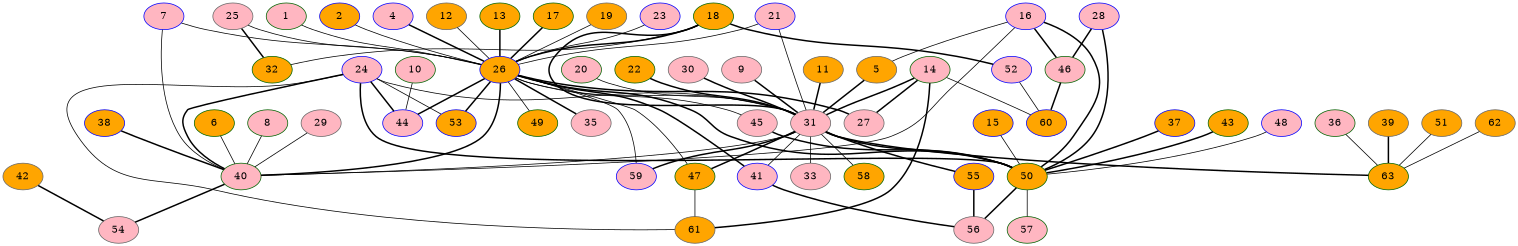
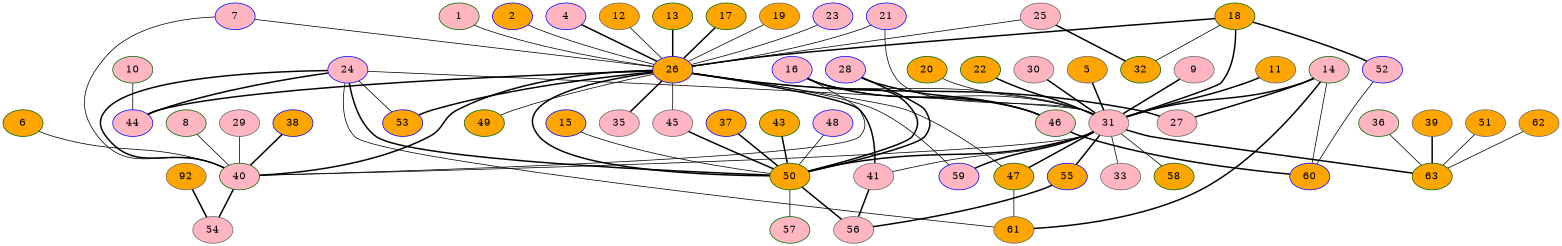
edge "16" -- "5": now "16" -- "31"
node "20": fillcolor lightpink -> orange
node "42": label "42" -> "92"
node "41": color blue -> gray40
